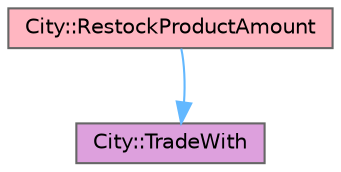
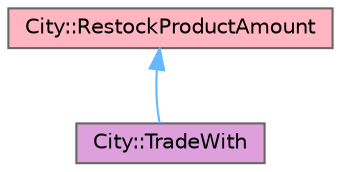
edge "City::RestockProductAmount" -> "City::TradeWith": reversed
